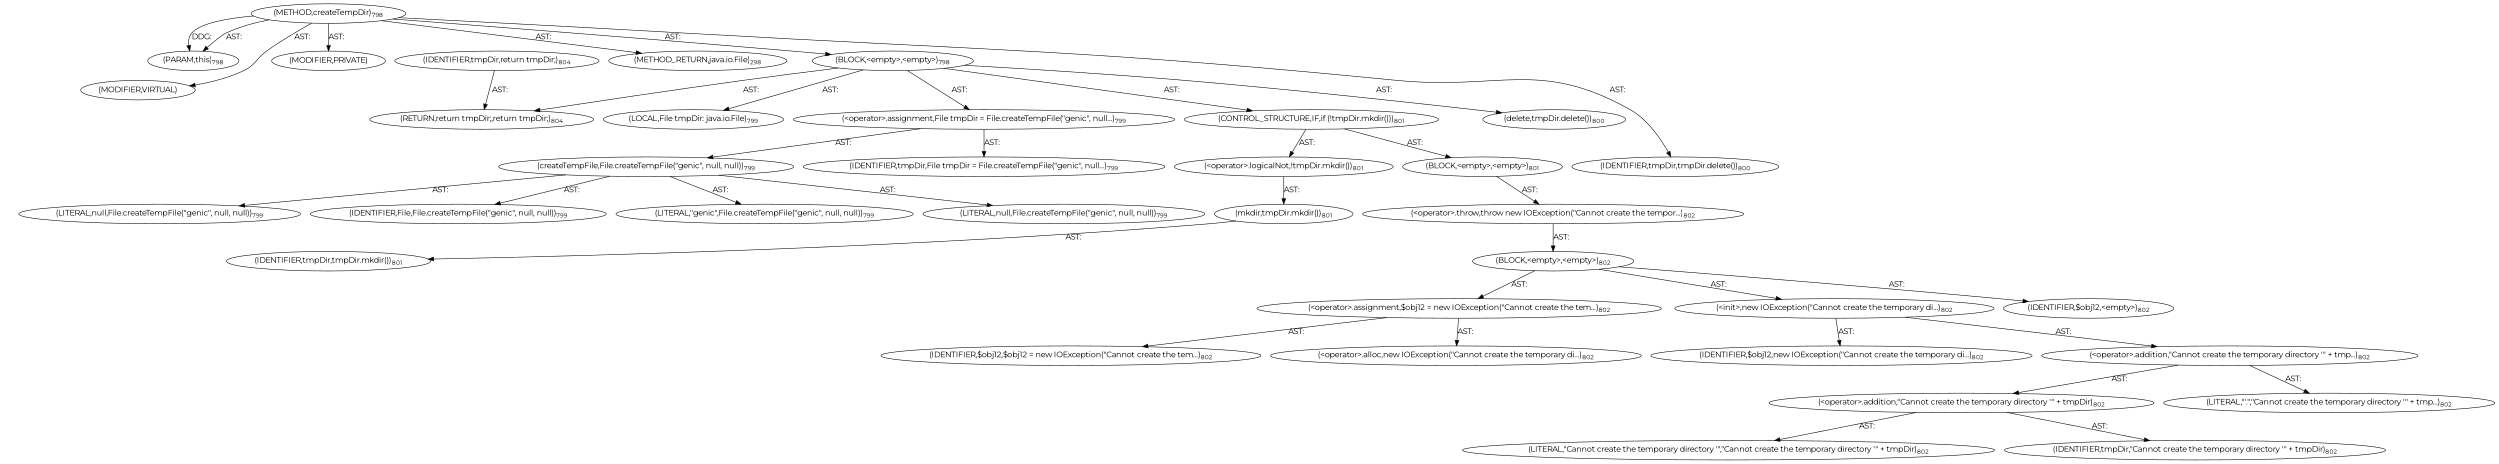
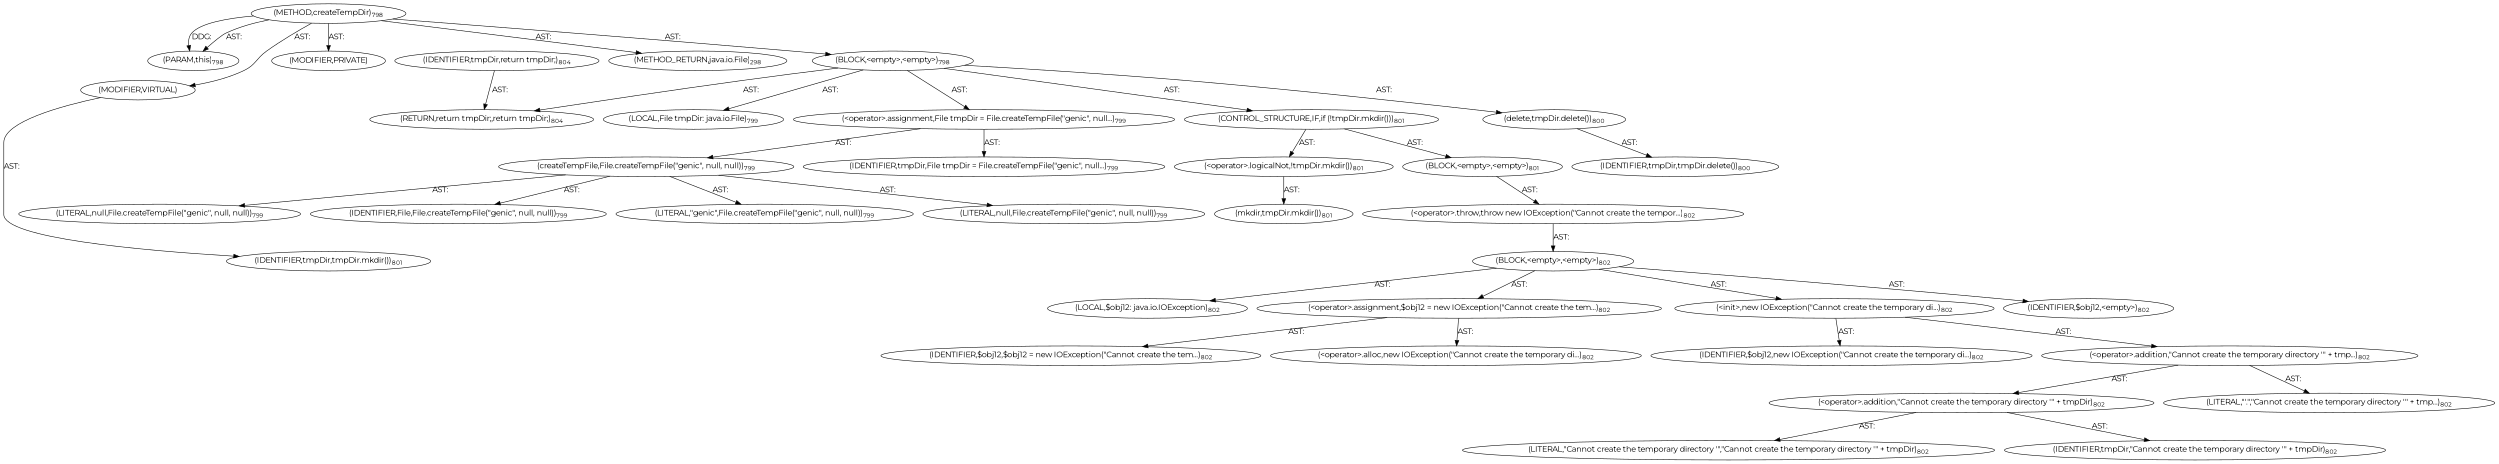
edge "(METHOD,createTempDir)" -> "(IDENTIFIER,tmpDir,tmpDir.delete())": now "(delete,tmpDir.delete())" -> "(IDENTIFIER,tmpDir,tmpDir.delete())"
edge "(mkdir,tmpDir.mkdir())" -> "(IDENTIFIER,tmpDir,tmpDir.mkdir())": now "(MODIFIER,VIRTUAL)" -> "(IDENTIFIER,tmpDir,tmpDir.mkdir())"
node "(LOCAL,$obj12: java.io.IOException)": added
